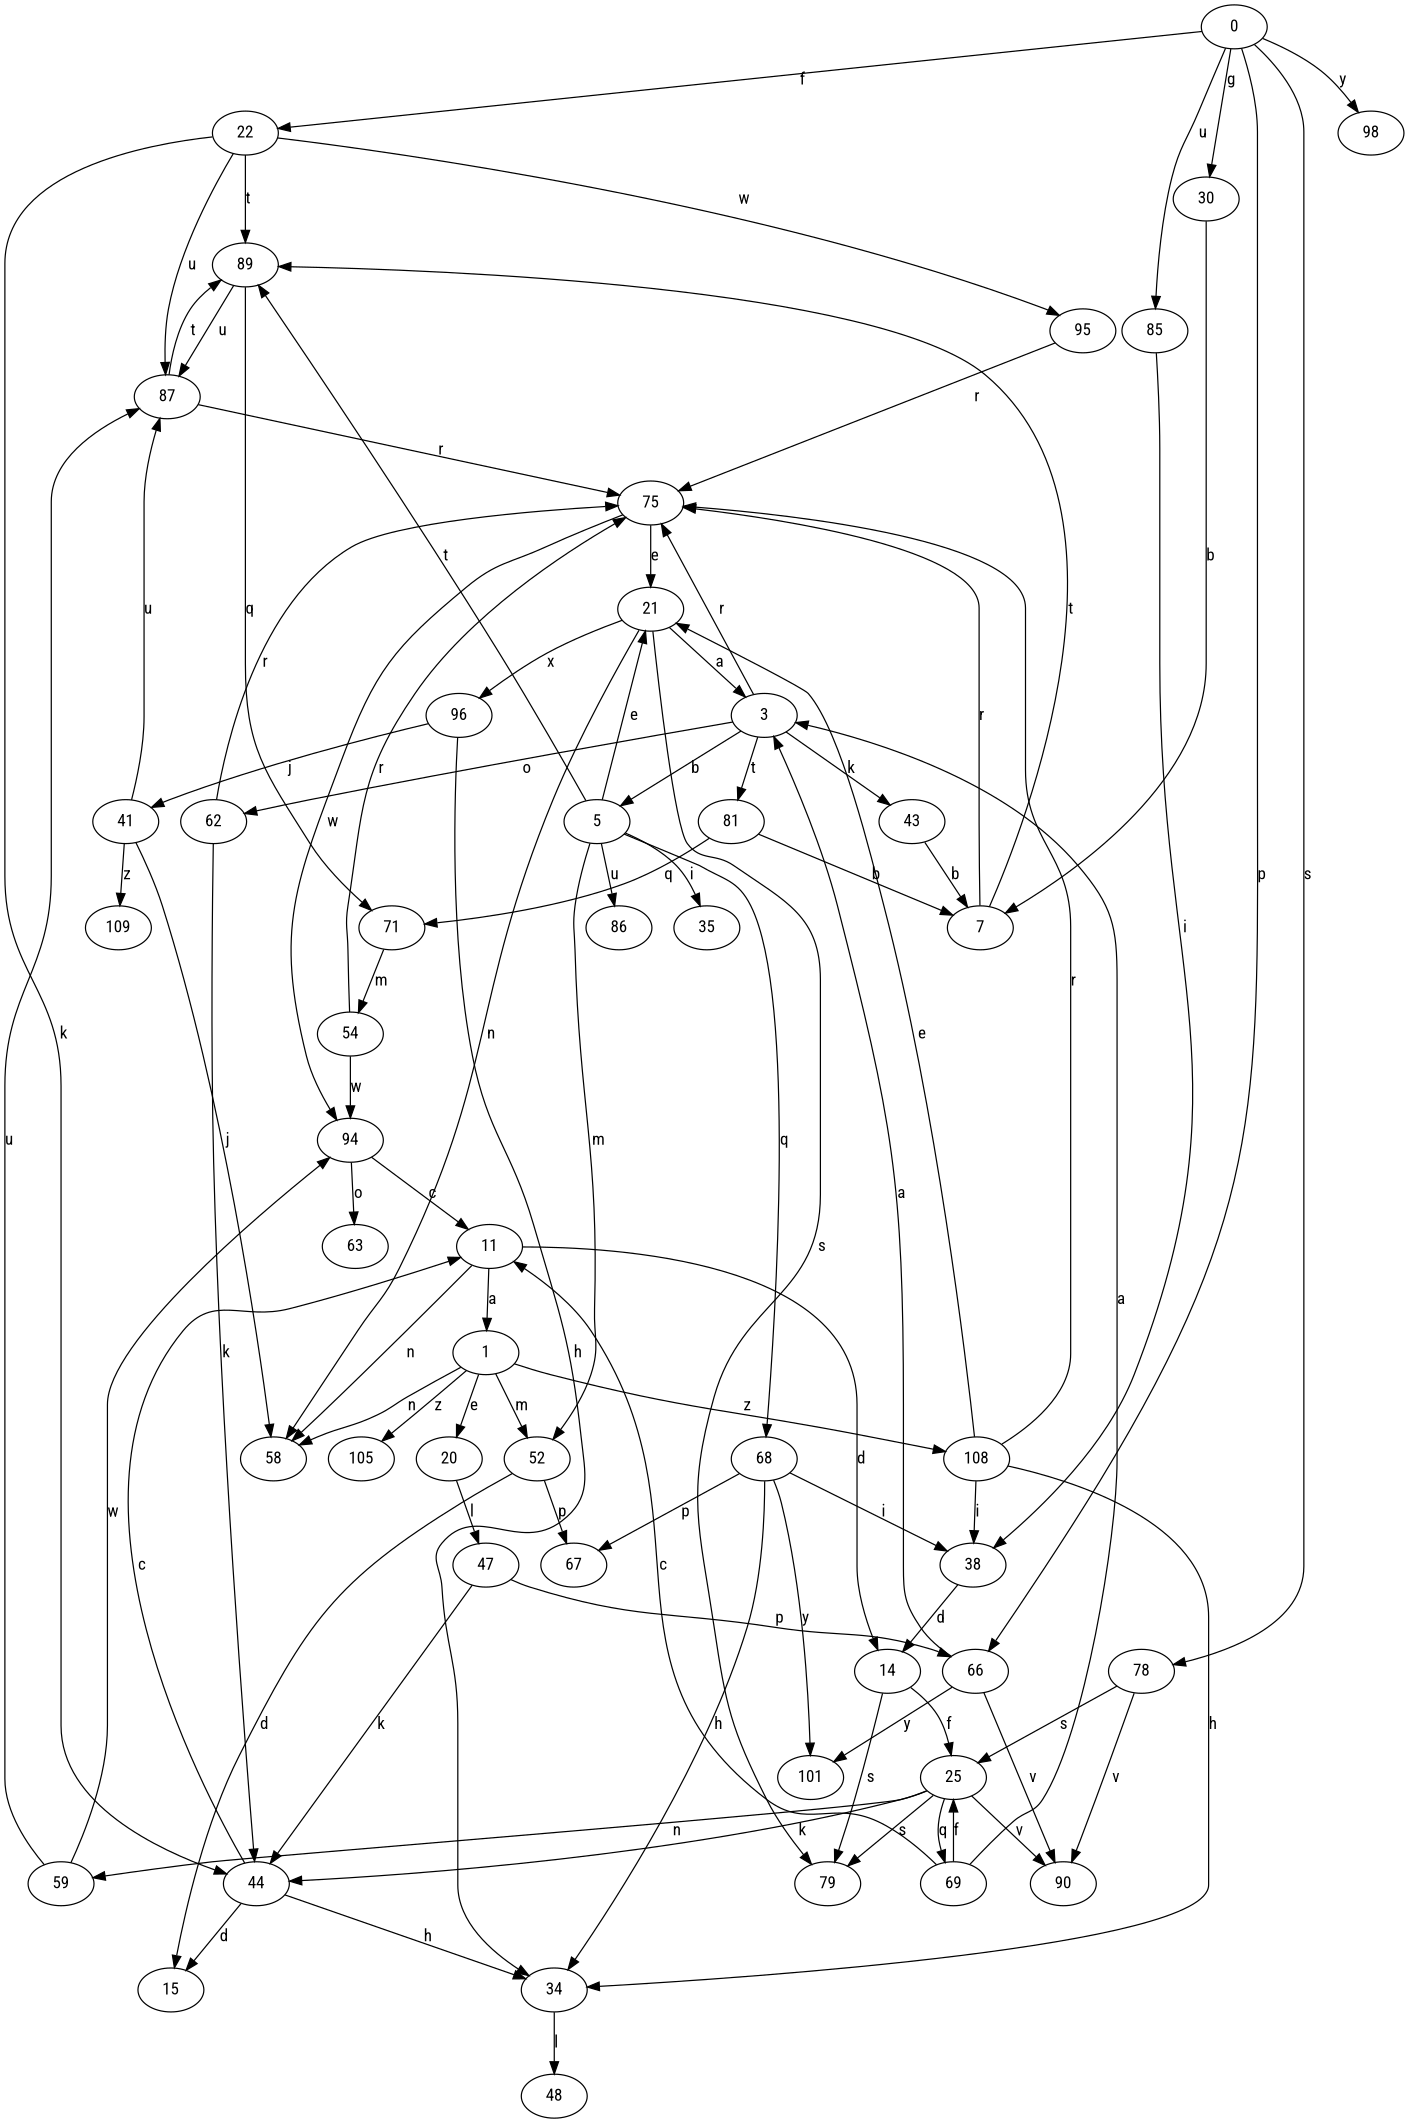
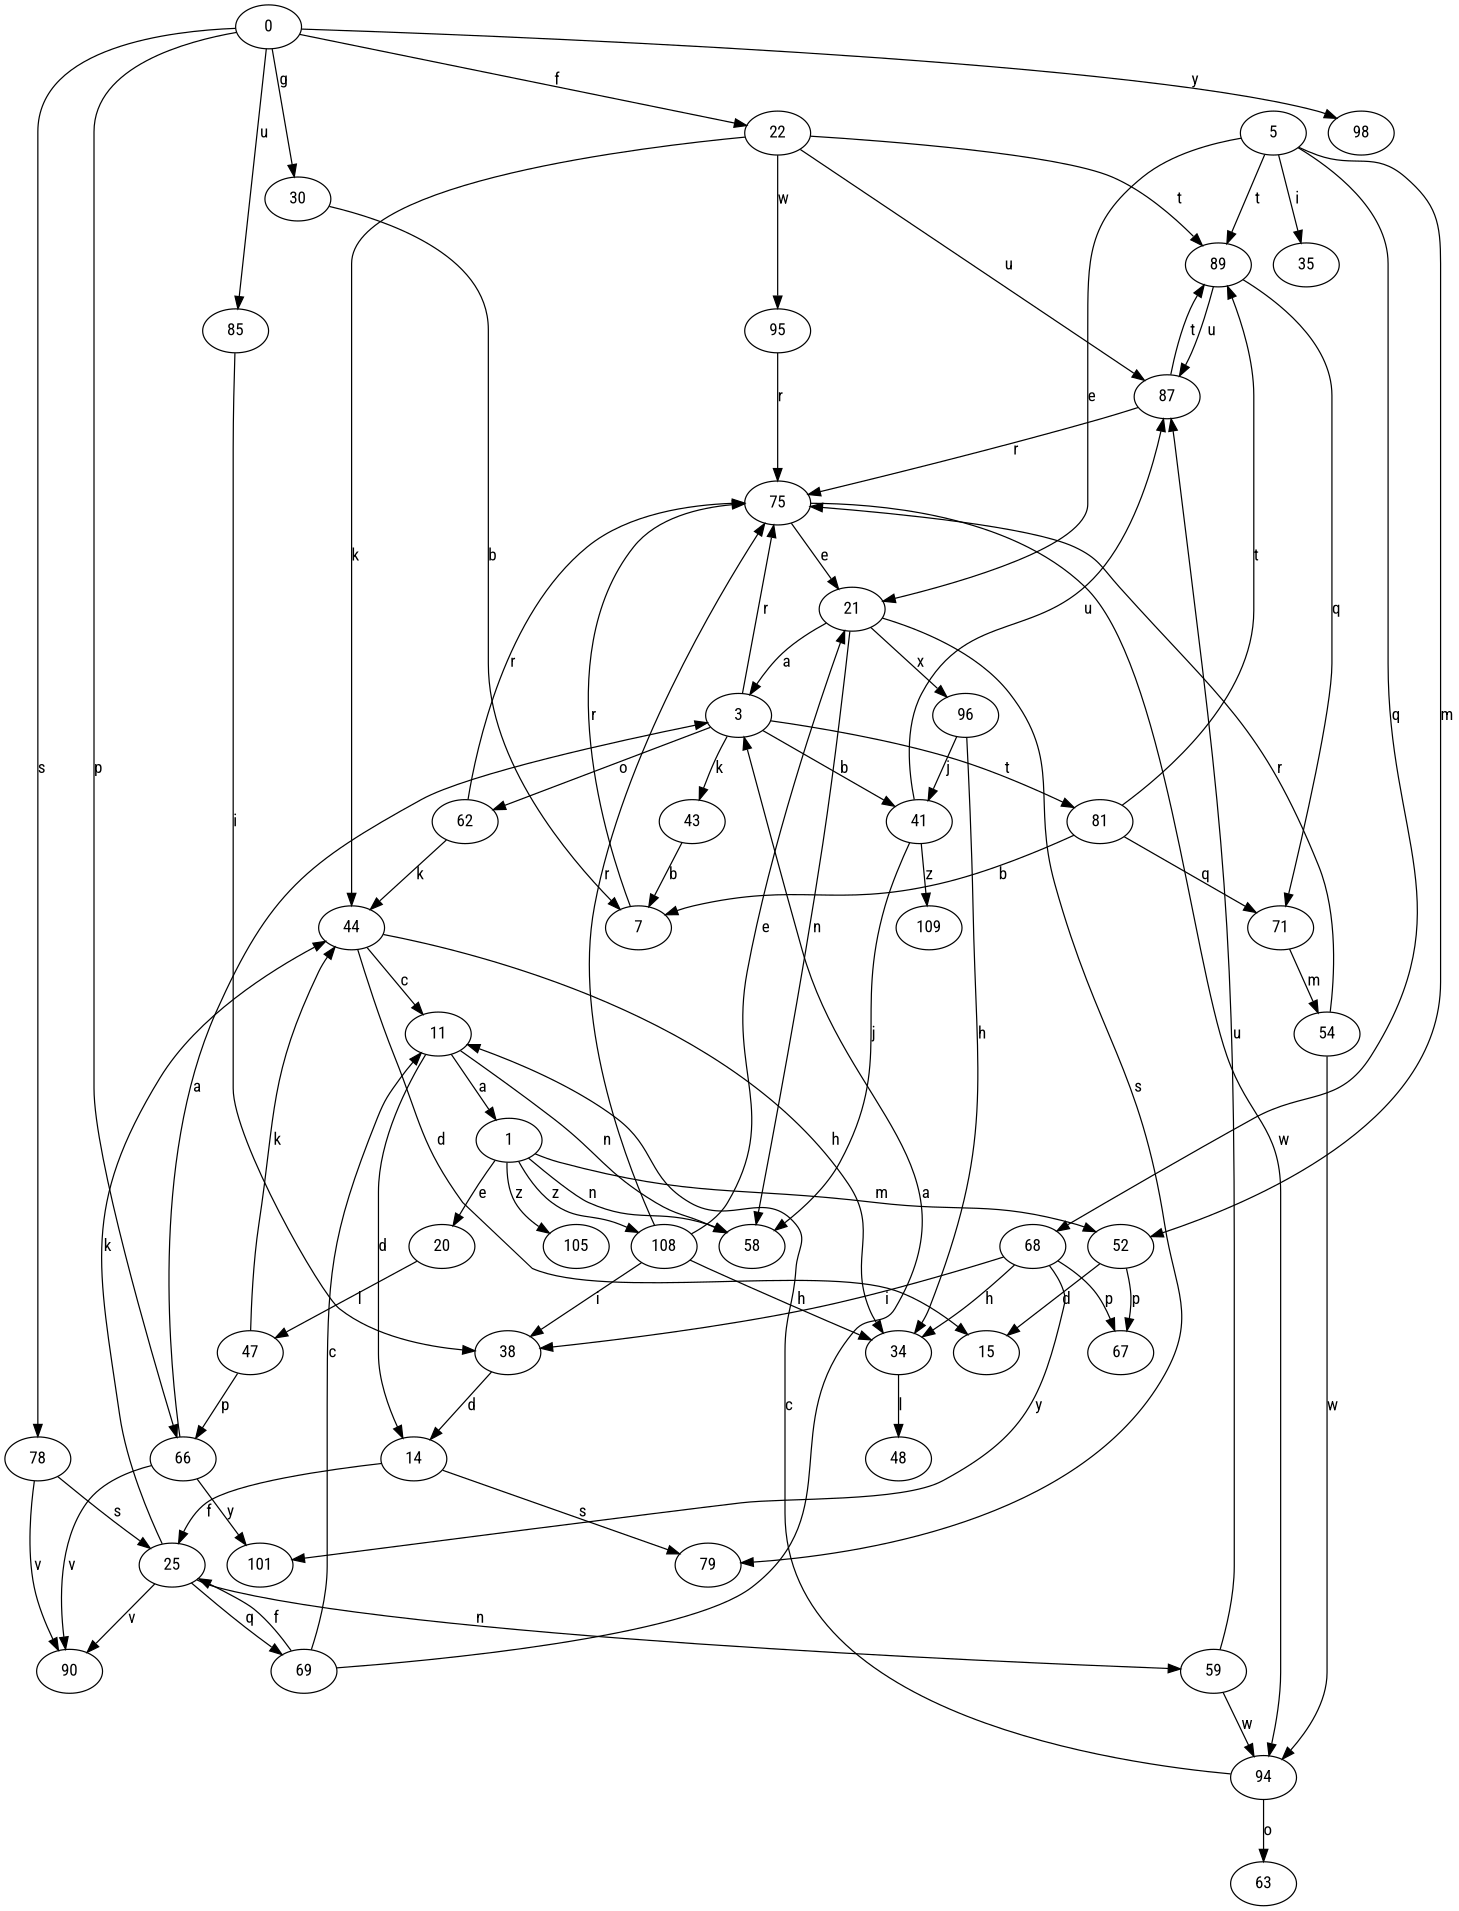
edge "7" -> "89": now "81" -> "89"
edge "3" -> "5": now "3" -> "41"
node "86": removed
edge "25" -> "79": removed, label "s"
